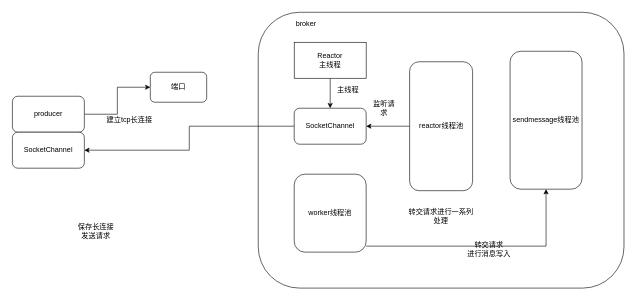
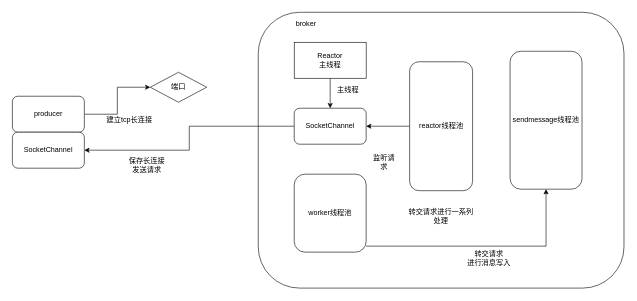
node "端口": shape rounded rectangle -> diamond
node "监听请求": moved (384, 108) -> (384, 162)
node "保存长连接 发送请求": moved (96, 231) -> (147, 165)
node "转交请求 进行消息写入": moved (489, 249) -> (489, 258)
